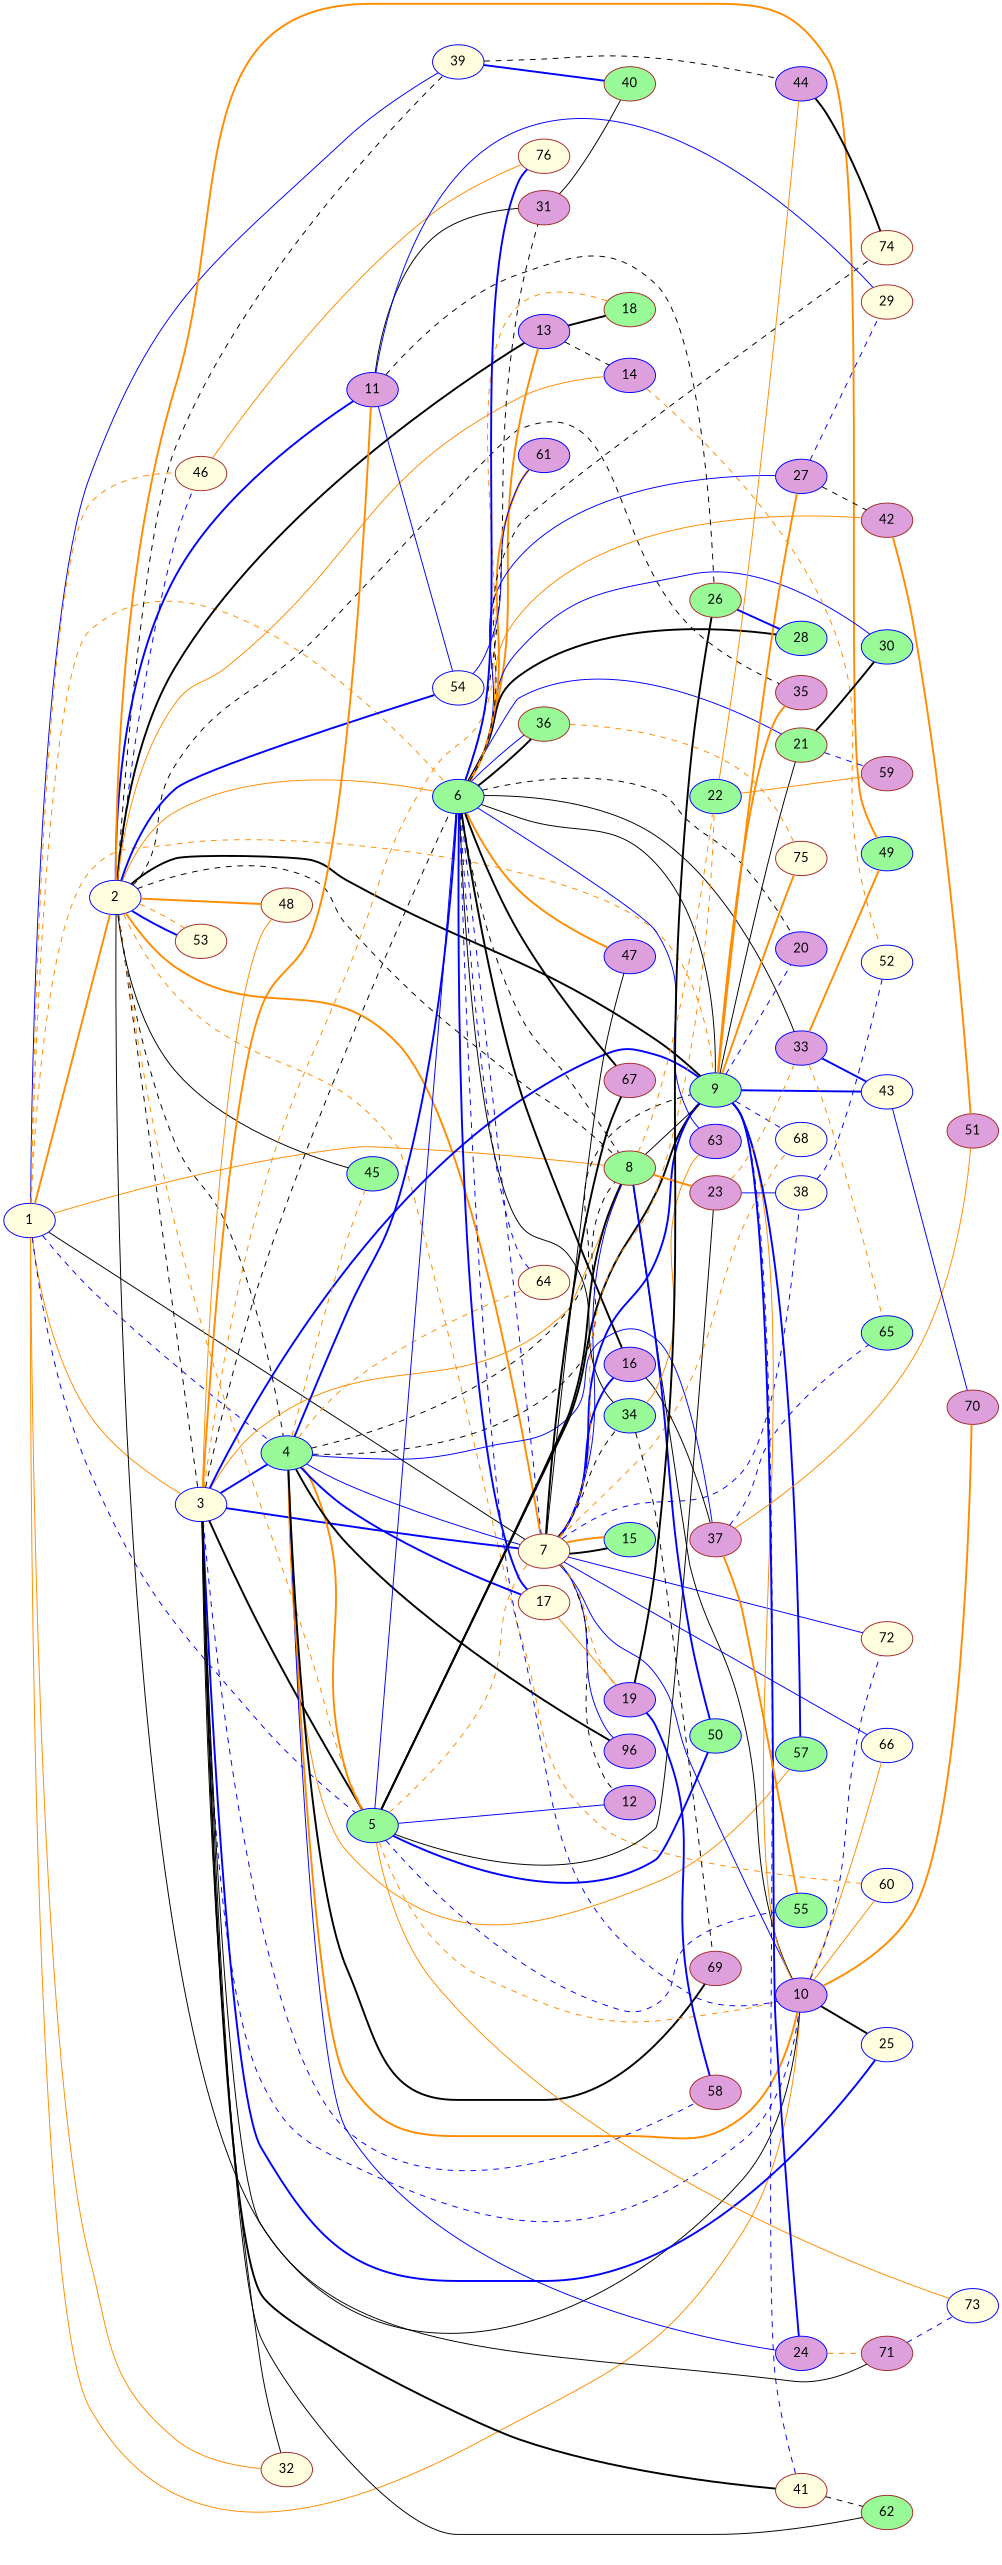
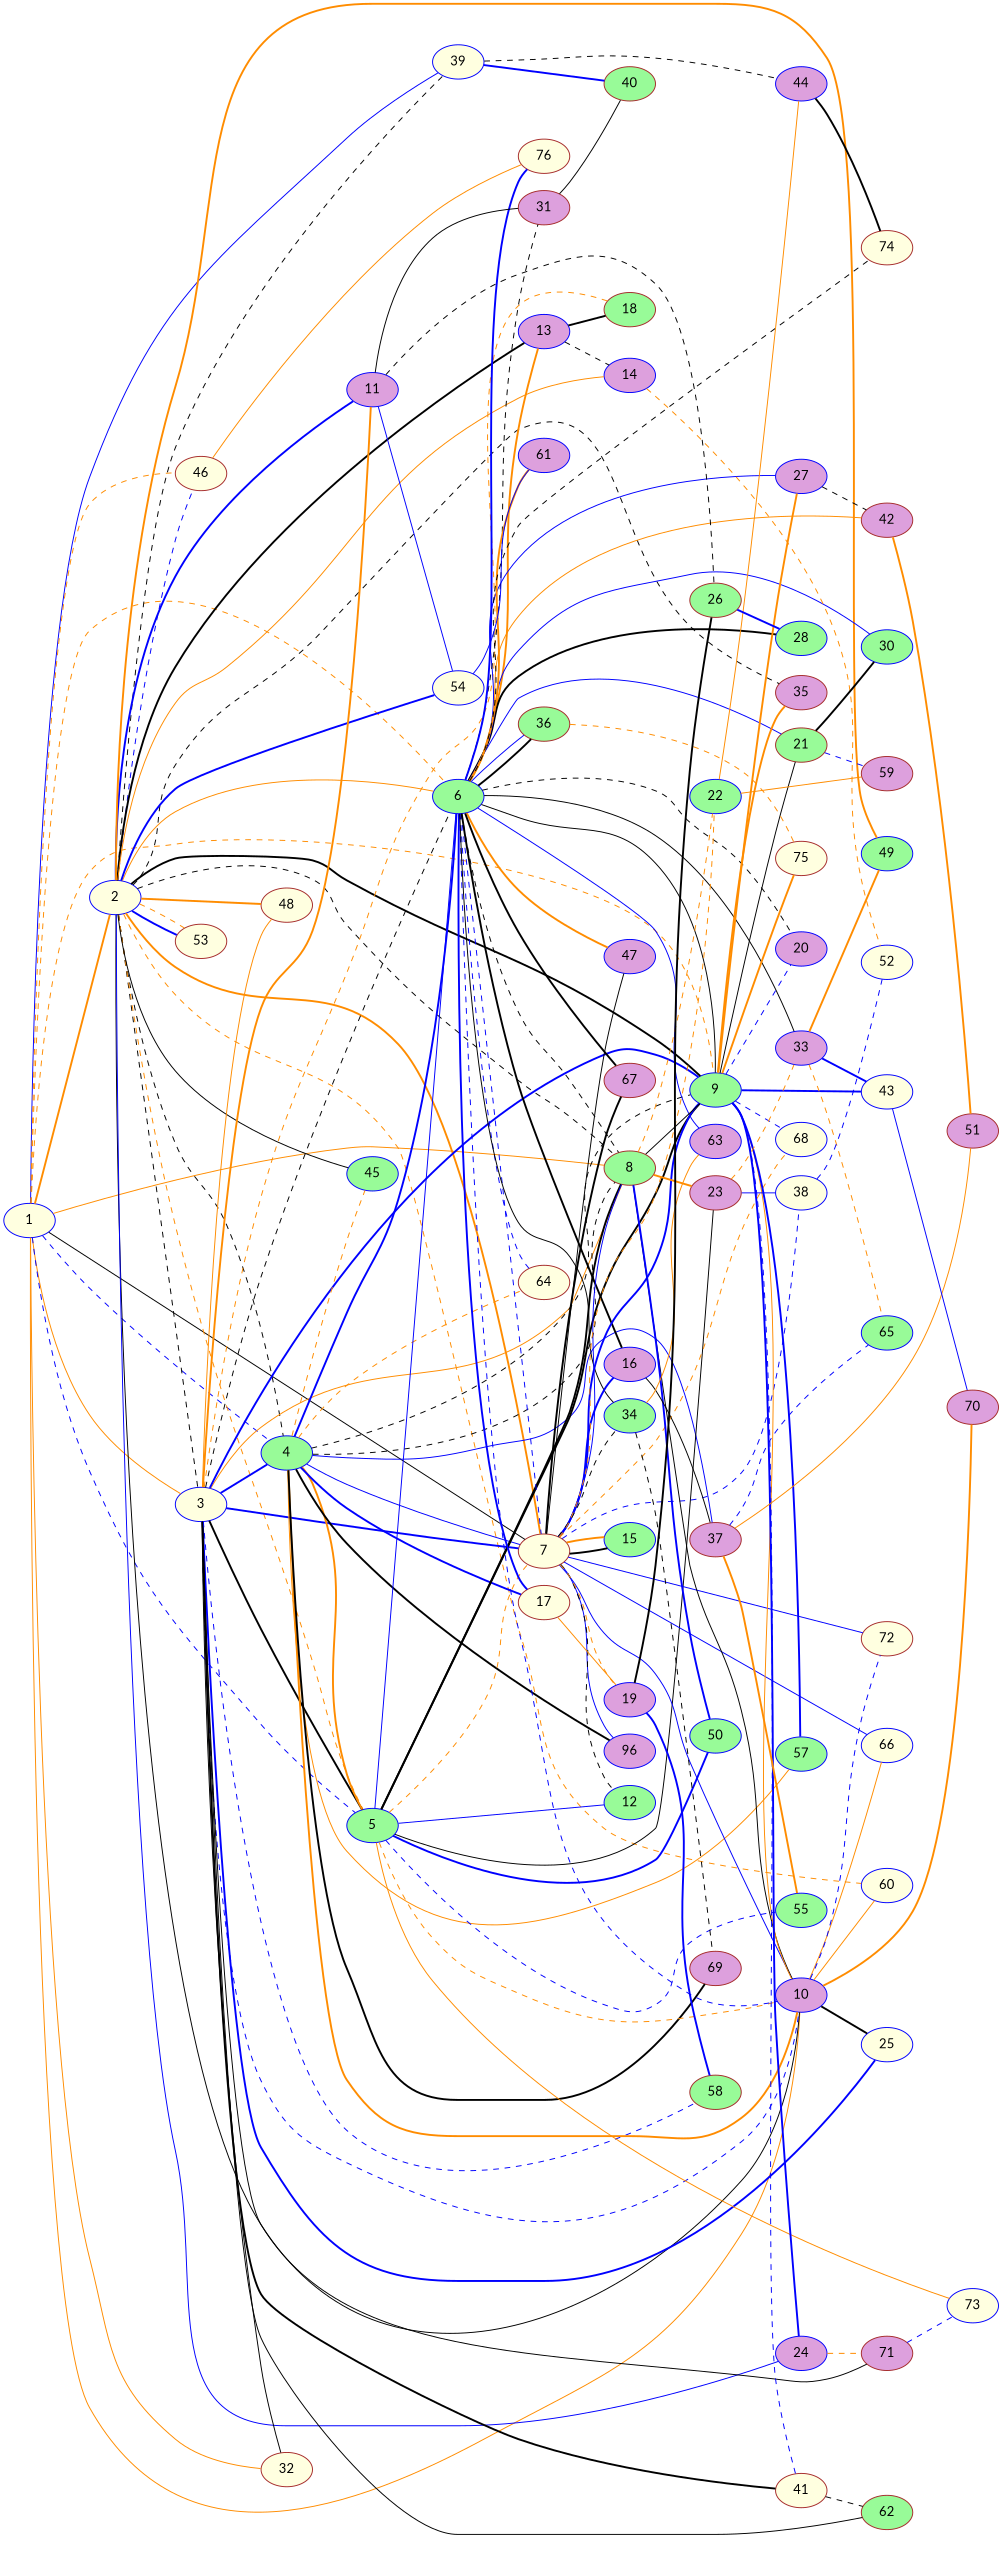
node "29": removed
node "12": fillcolor plum -> palegreen
edge "4" -- "24": now "2" -- "24"
node "58": fillcolor plum -> palegreen
